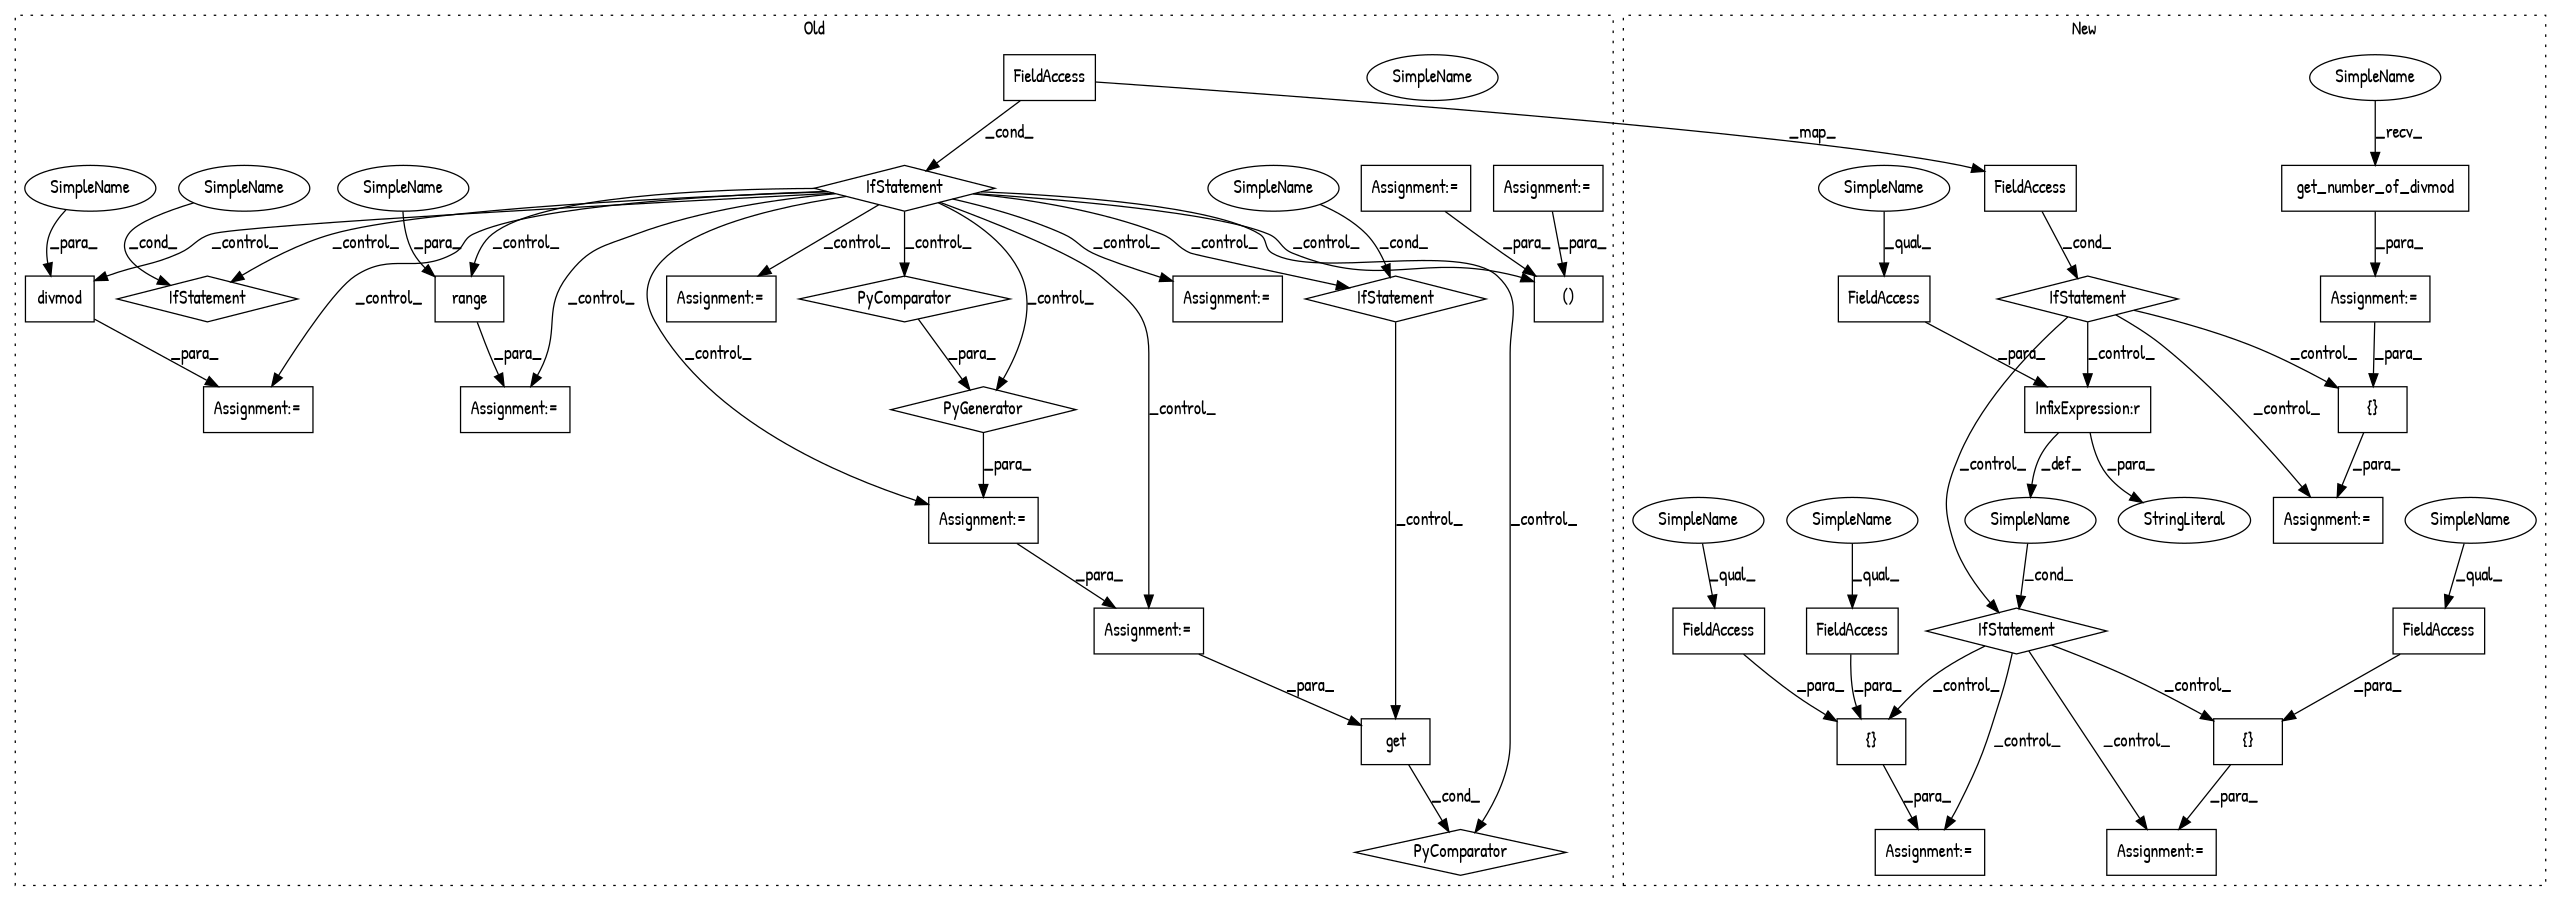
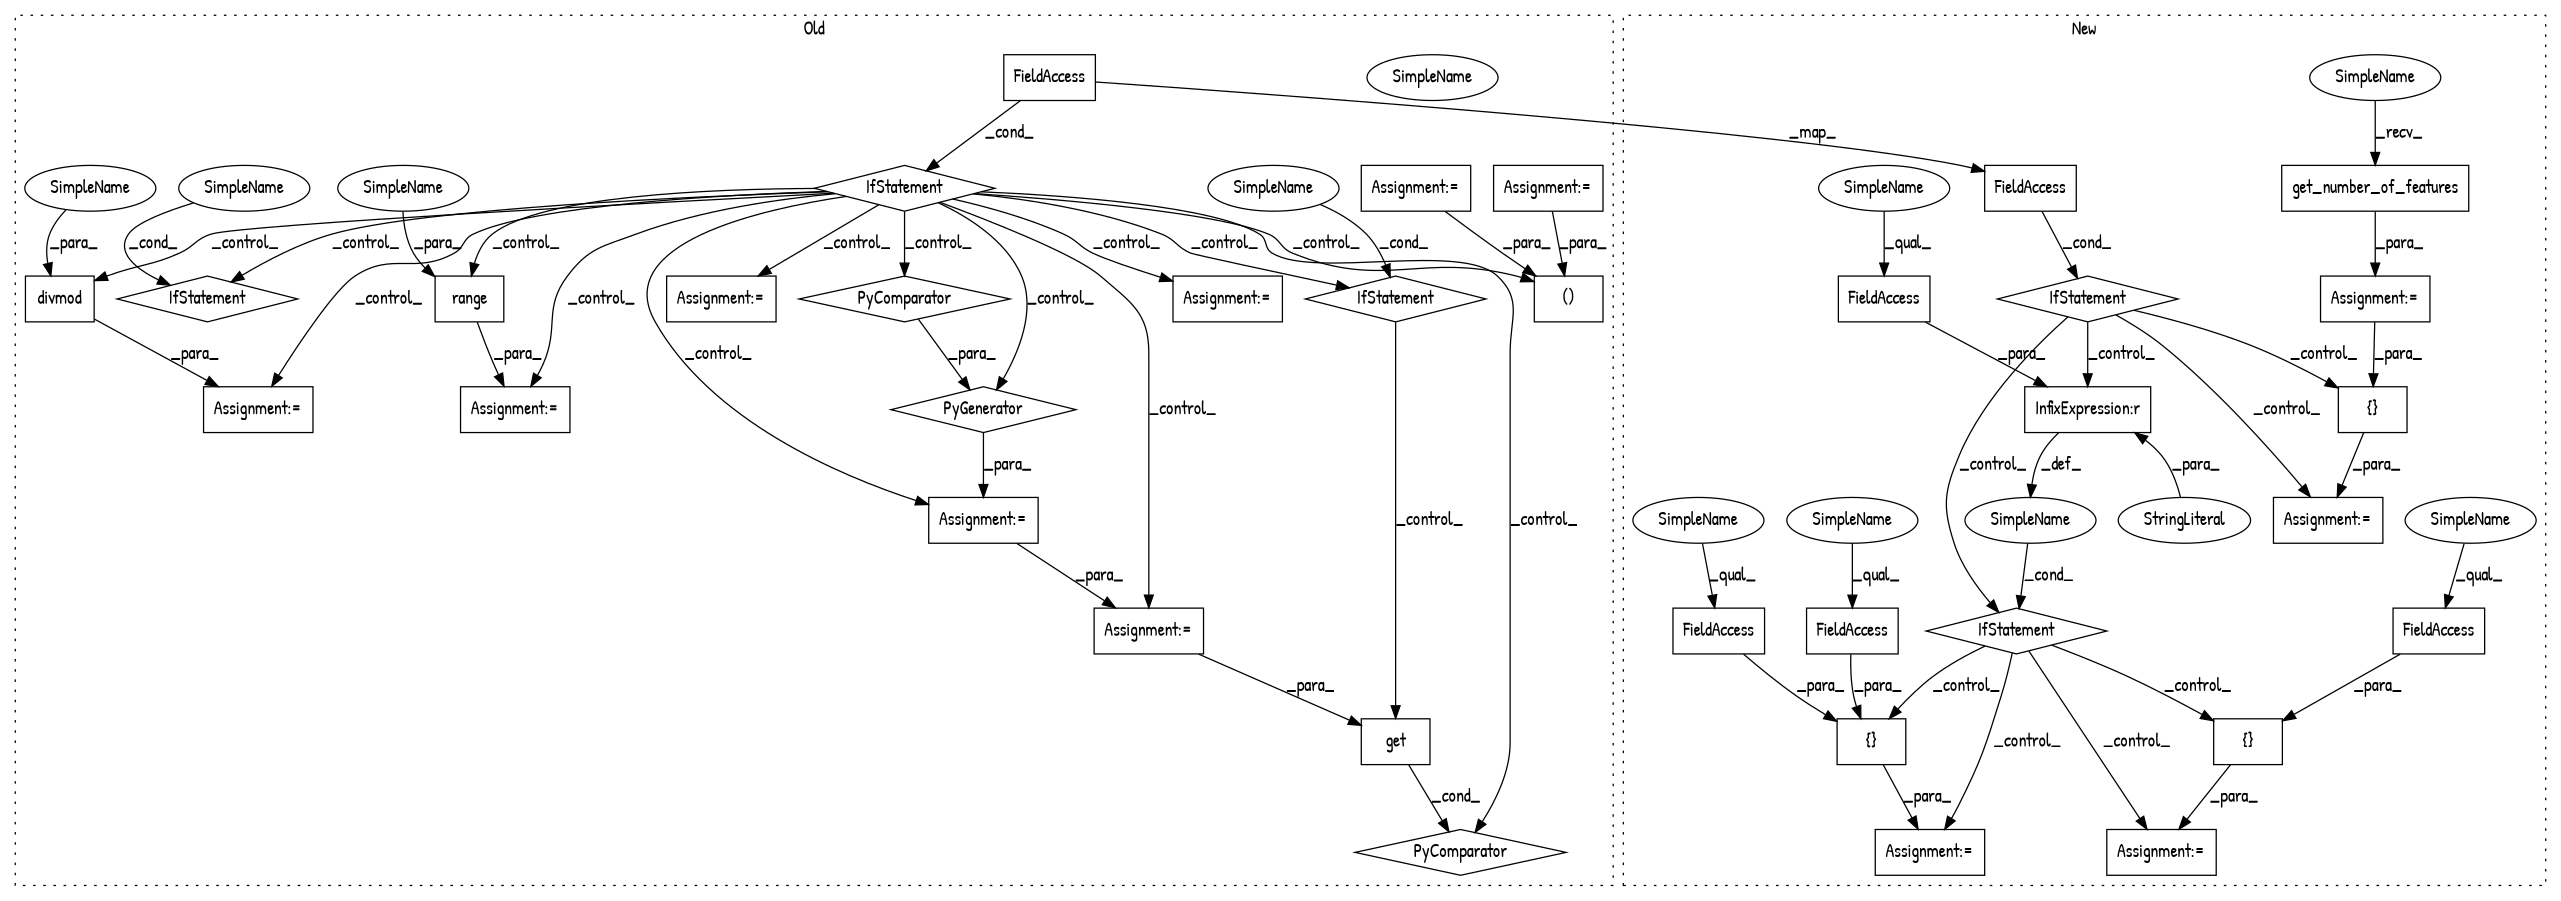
node "get_number_of_divmod": label "get_number_of_divmod" -> "get_number_of_features"
edge "InfixExpression:r" -> "StringLiteral": reversed
